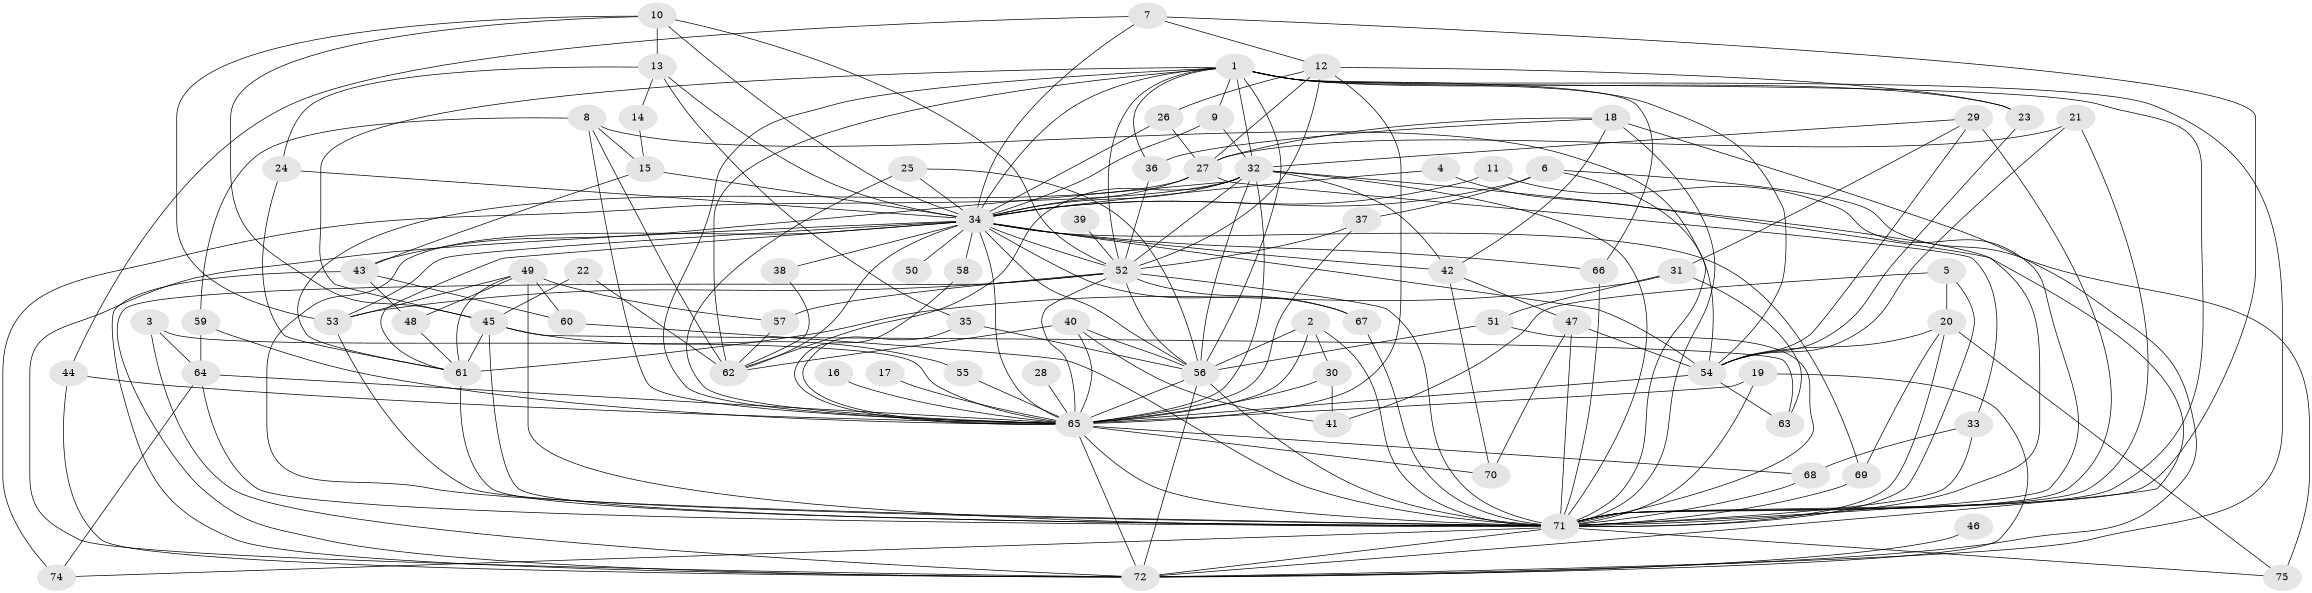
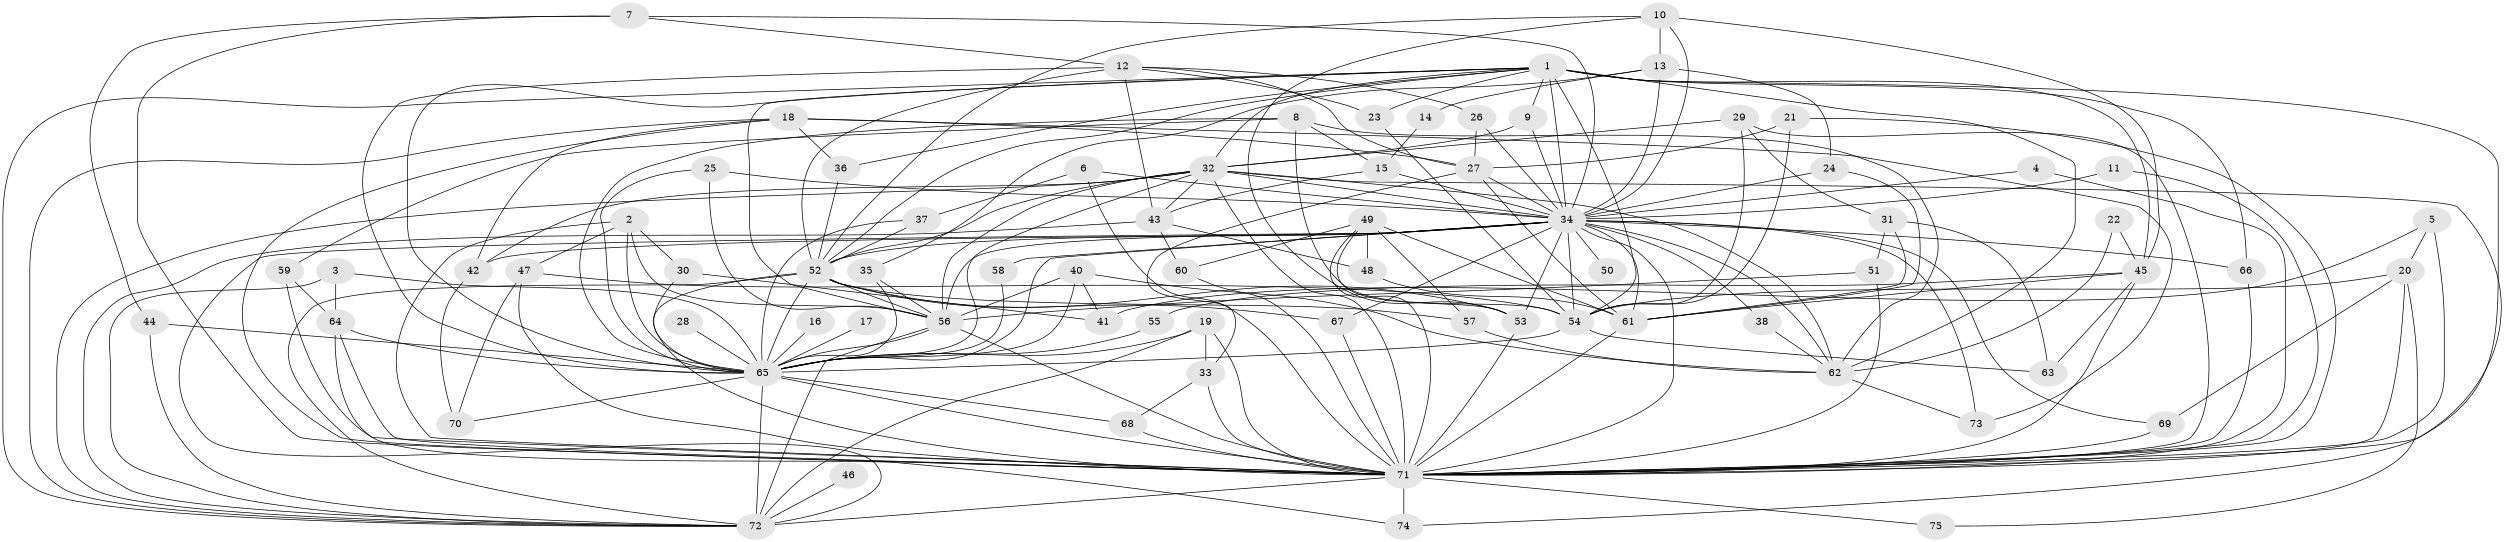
edge "12" -- "43": added
node "39": removed
edge "6" -- "75": removed
edge "42" -- "47": now "2" -- "47"
edge "19" -- "33": added
edge "59" -- "65": now "59" -- "71"
node "73": added
